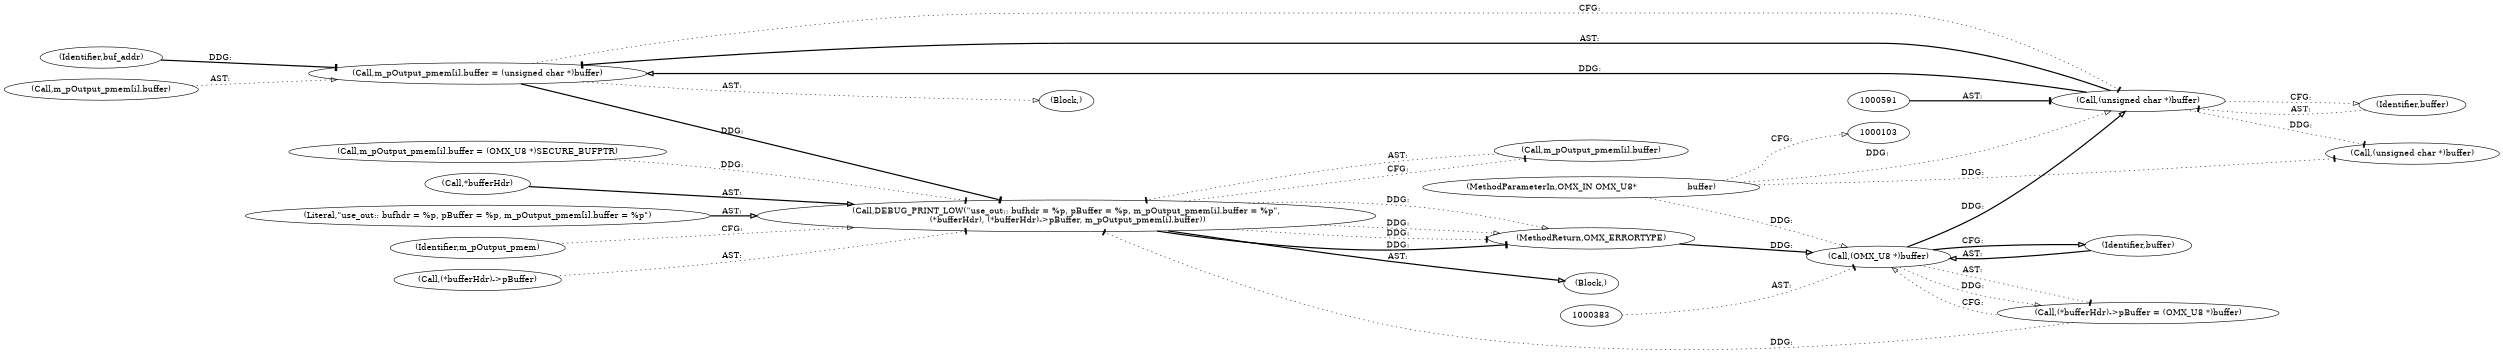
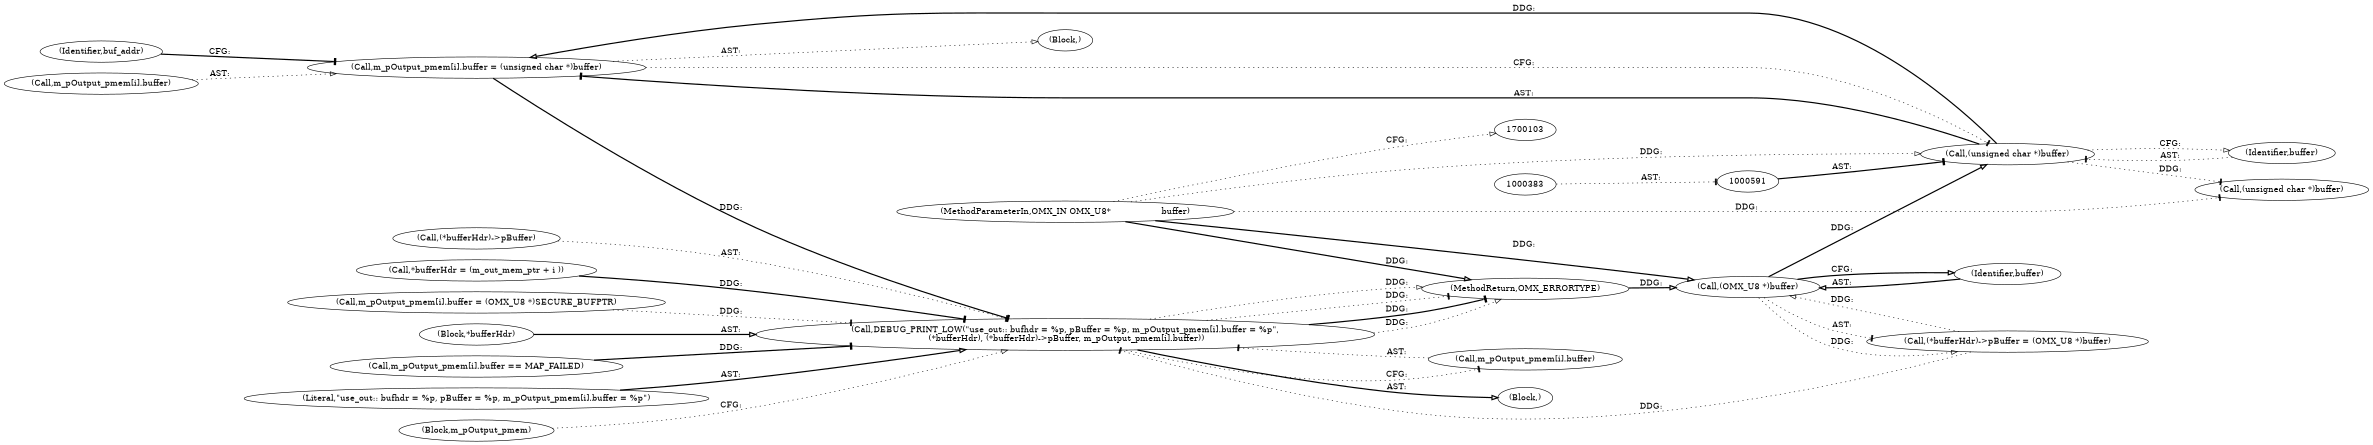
edge "(Identifier,buf_addr)" -> "(Call,m_pOutput_pmem[i].buffer = (unsigned char *)buffer)": label "DDG: " -> "CFG: "
node "1000103": label "1000103" -> "1700103"
node "(Call,*bufferHdr)": label "(Call,*bufferHdr)" -> "(Block,*bufferHdr)"
edge "(MethodParameterIn,OMX_IN OMX_U8*                   buffer)" -> "(Call,(OMX_U8 *)buffer)": style dotted -> bold
node "(Identifier,m_pOutput_pmem)": label "(Identifier,m_pOutput_pmem)" -> "(Block,m_pOutput_pmem)"
edge "(MethodParameterIn,OMX_IN OMX_U8*                   buffer)" -> "(MethodReturn,OMX_ERRORTYPE)": added, label "DDG:"
node "(Call,*bufferHdr = (m_out_mem_ptr + i ))": added
edge "1000383" -> "(Call,(OMX_U8 *)buffer)": now "1000383" -> "1000591"
edge "(Call,(*bufferHdr)->pBuffer = (OMX_U8 *)buffer)" -> "(Call,(OMX_U8 *)buffer)": label "CFG: " -> "DDG: "
node "(Call,m_pOutput_pmem[i].buffer == MAP_FAILED)": added
